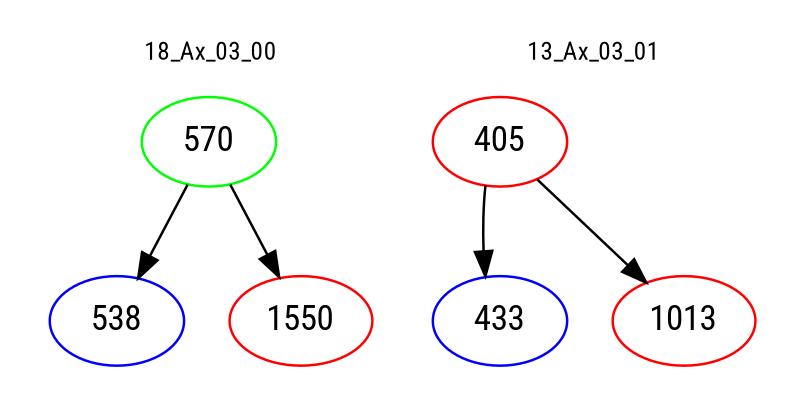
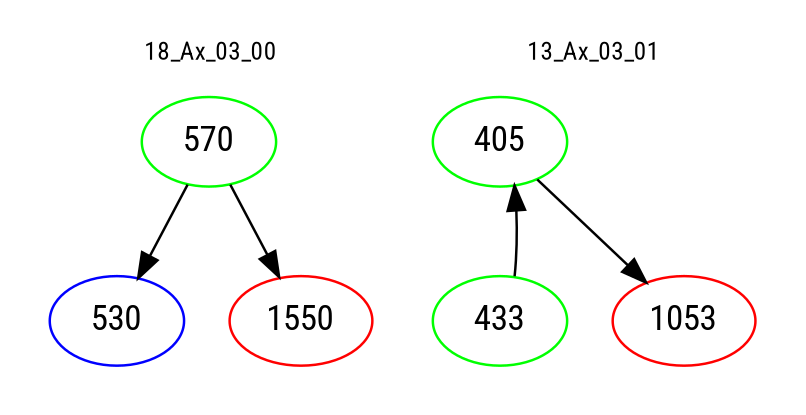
node "405": color red -> green
edge "405" -> "433": reversed
node "538": label "538" -> "530"
node "433": color blue -> green
node "1013": label "1013" -> "1053"
